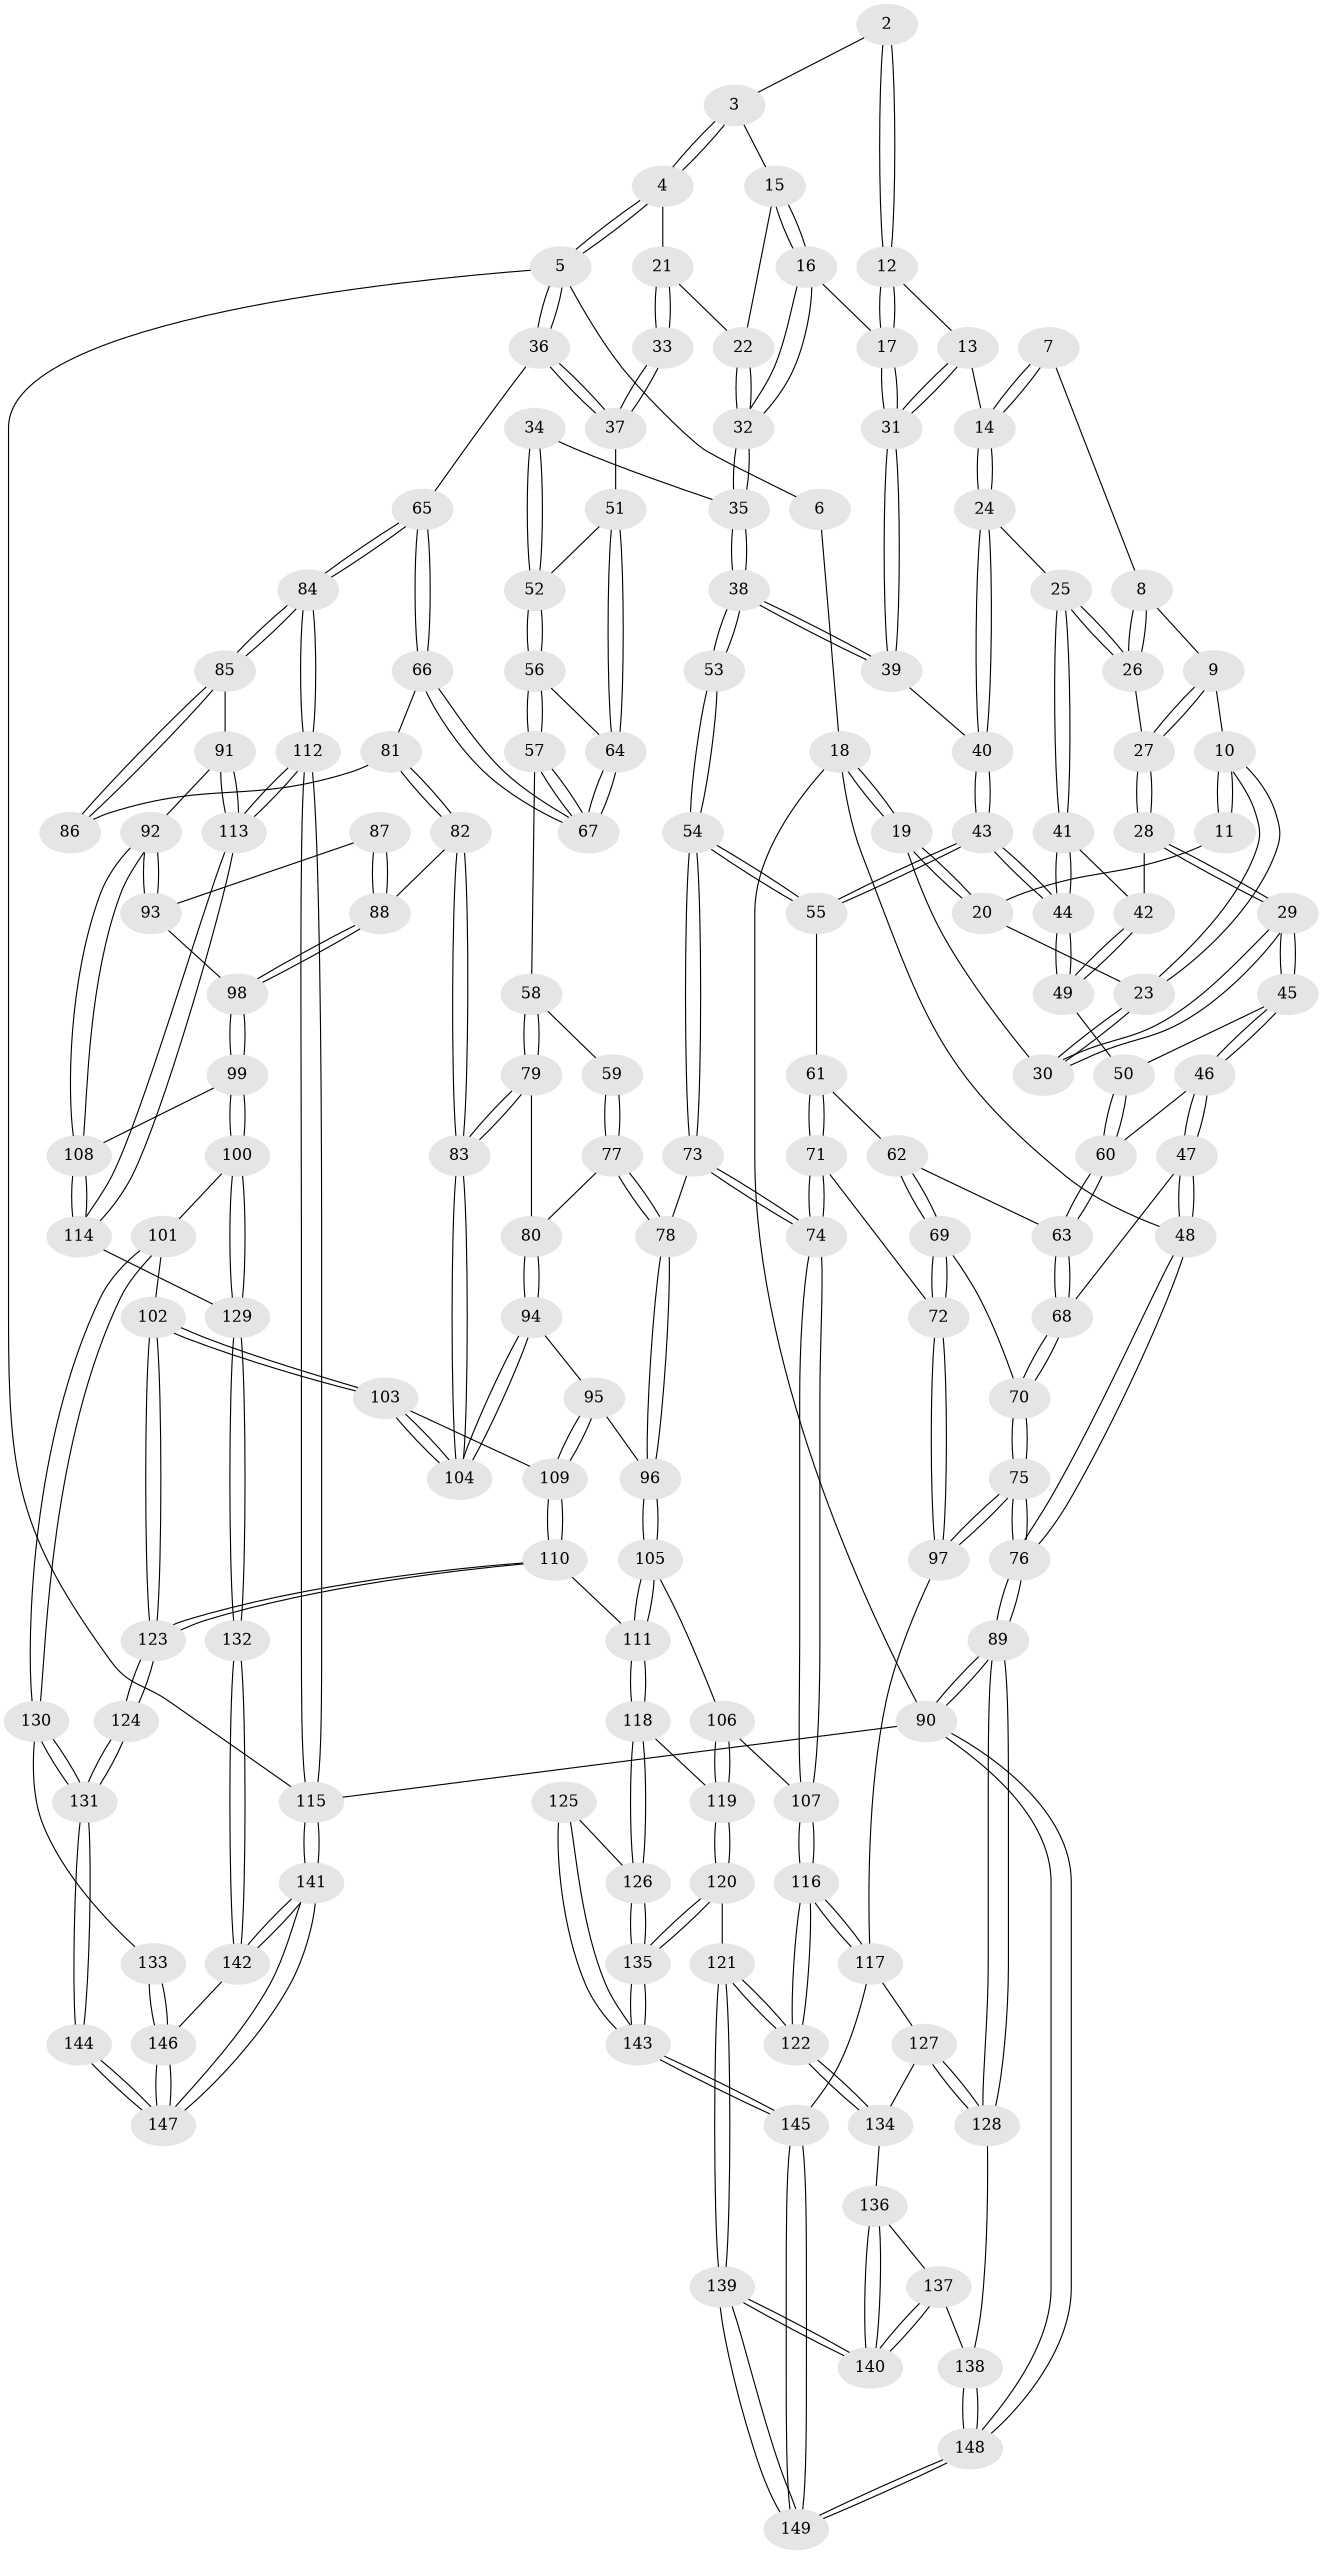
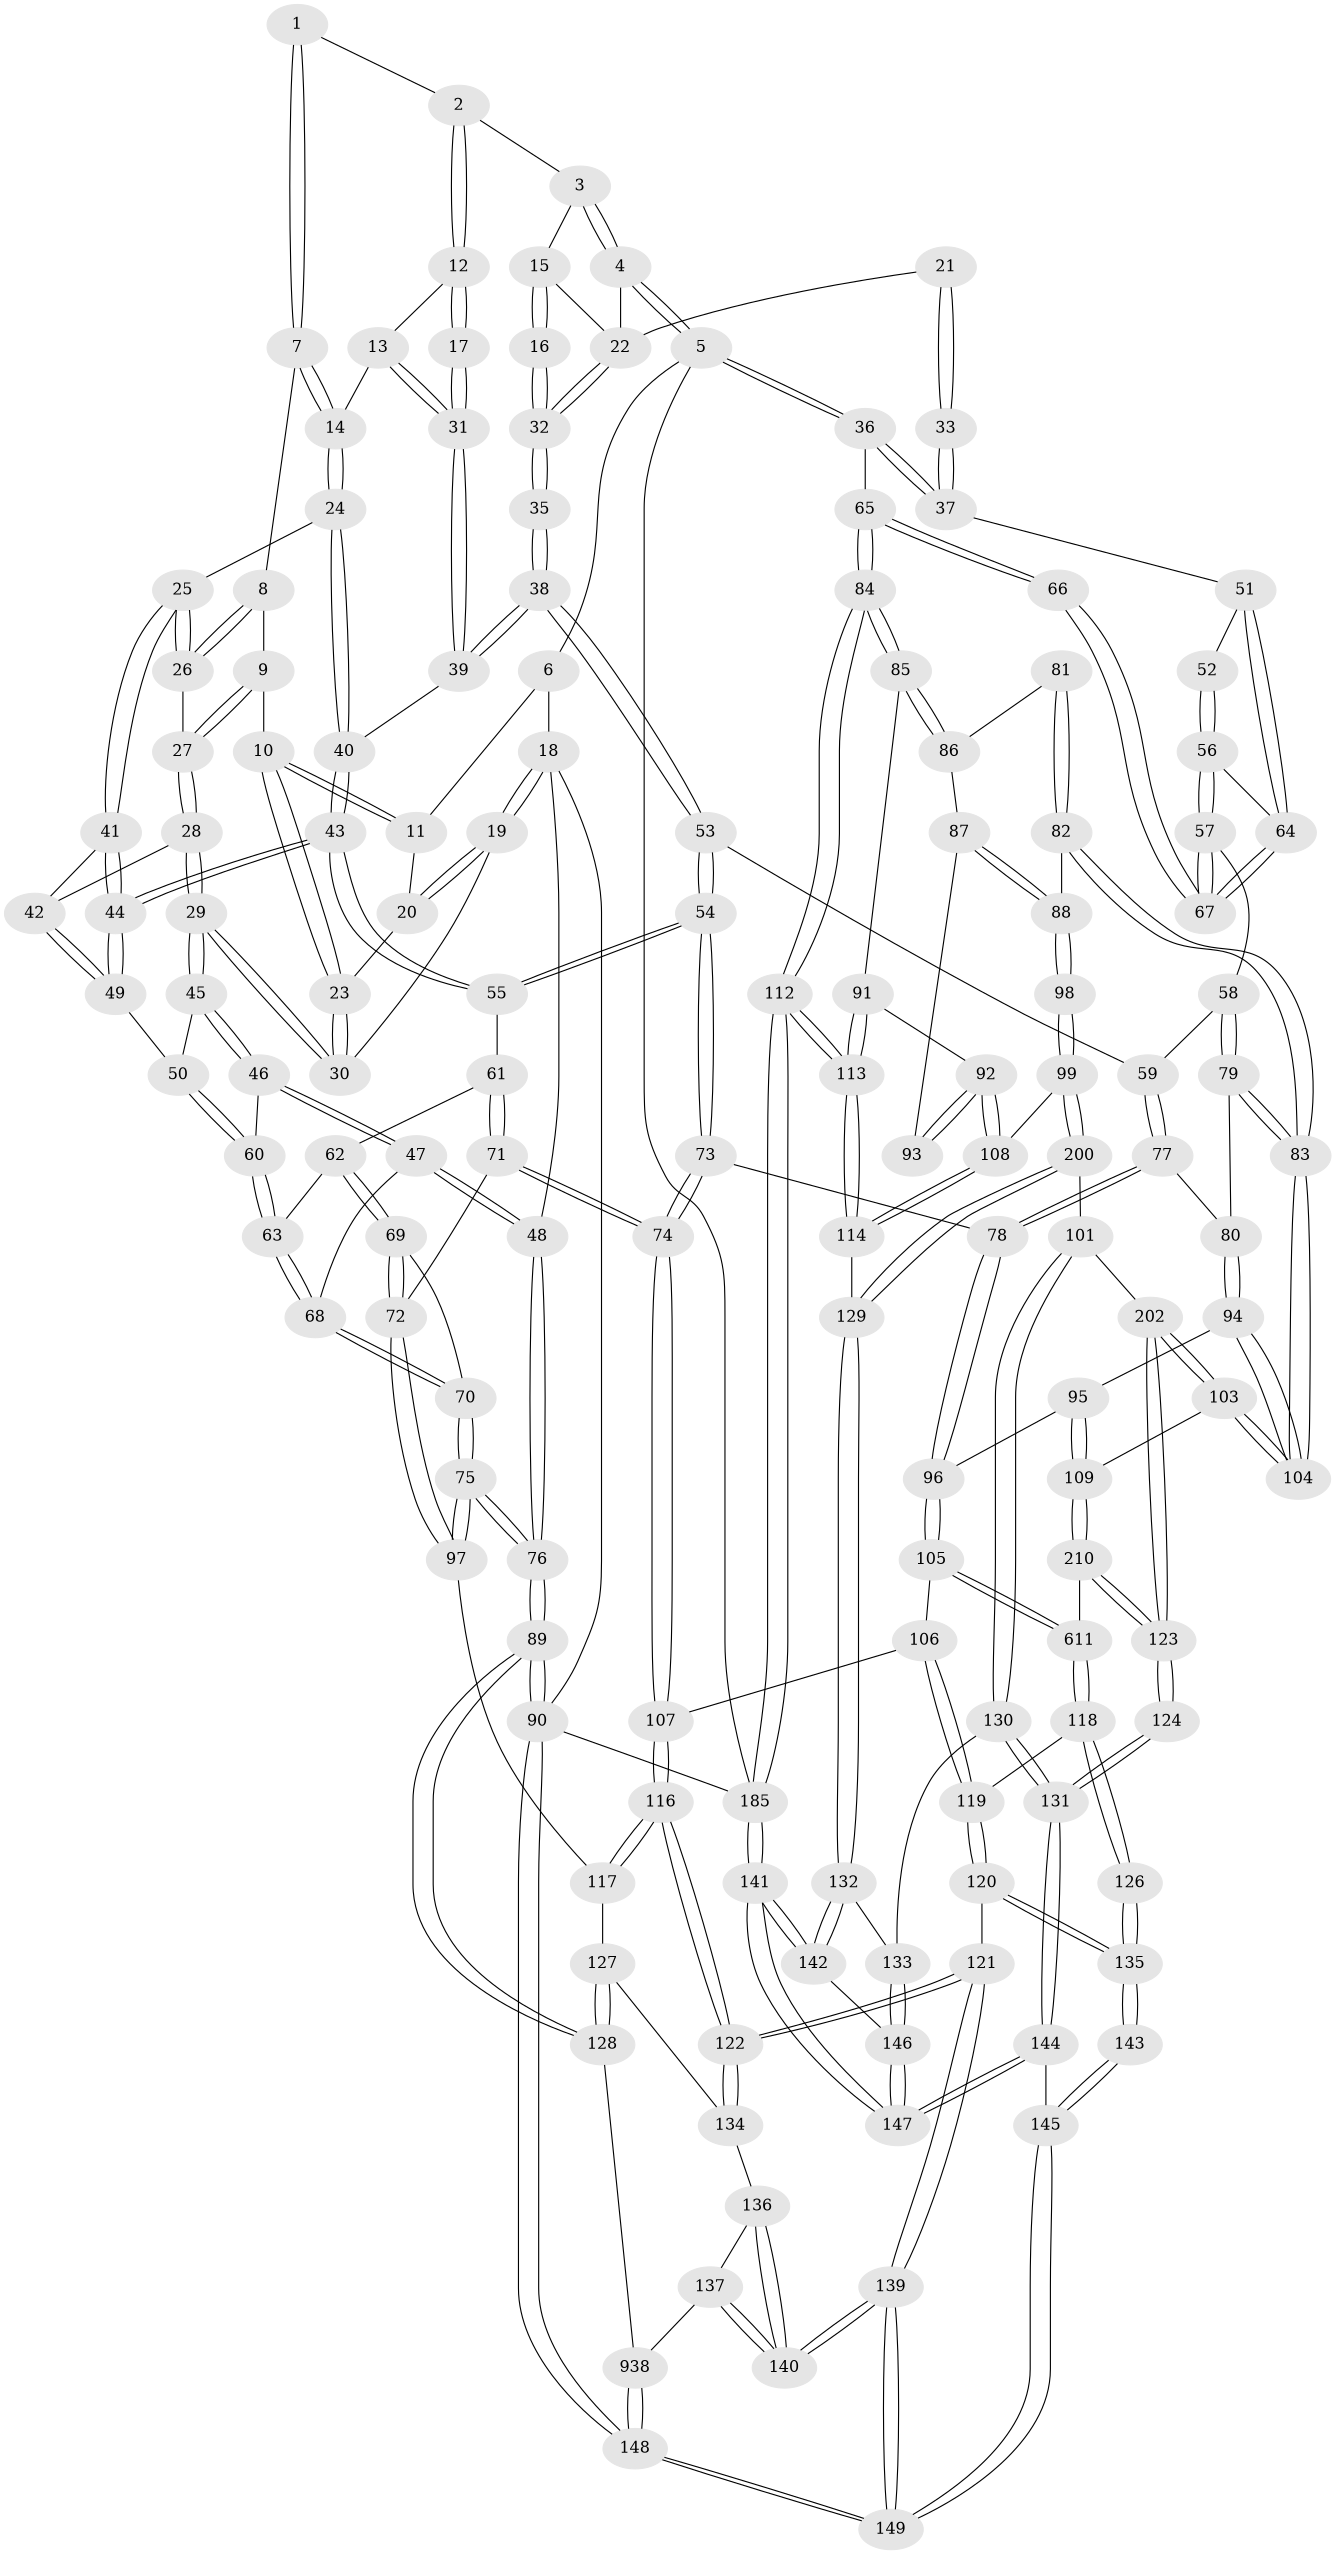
node "1": added
edge "4" -- "21": now "4" -- "22"
edge "16" -- "17": removed
node "34": removed
edge "66" -- "81": removed
edge "6" -- "11": added
edge "86" -- "87": added
edge "93" -- "98": removed
edge "53" -- "59": added
node "100": label "100" -> "200"
node "102": label "102" -> "202"
node "110": label "110" -> "210"
node "111": label "111" -> "611"
node "115": label "115" -> "185"
node "125": removed
edge "132" -- "133": added
edge "117" -- "145": now "144" -- "145"
node "138": label "138" -> "938"
